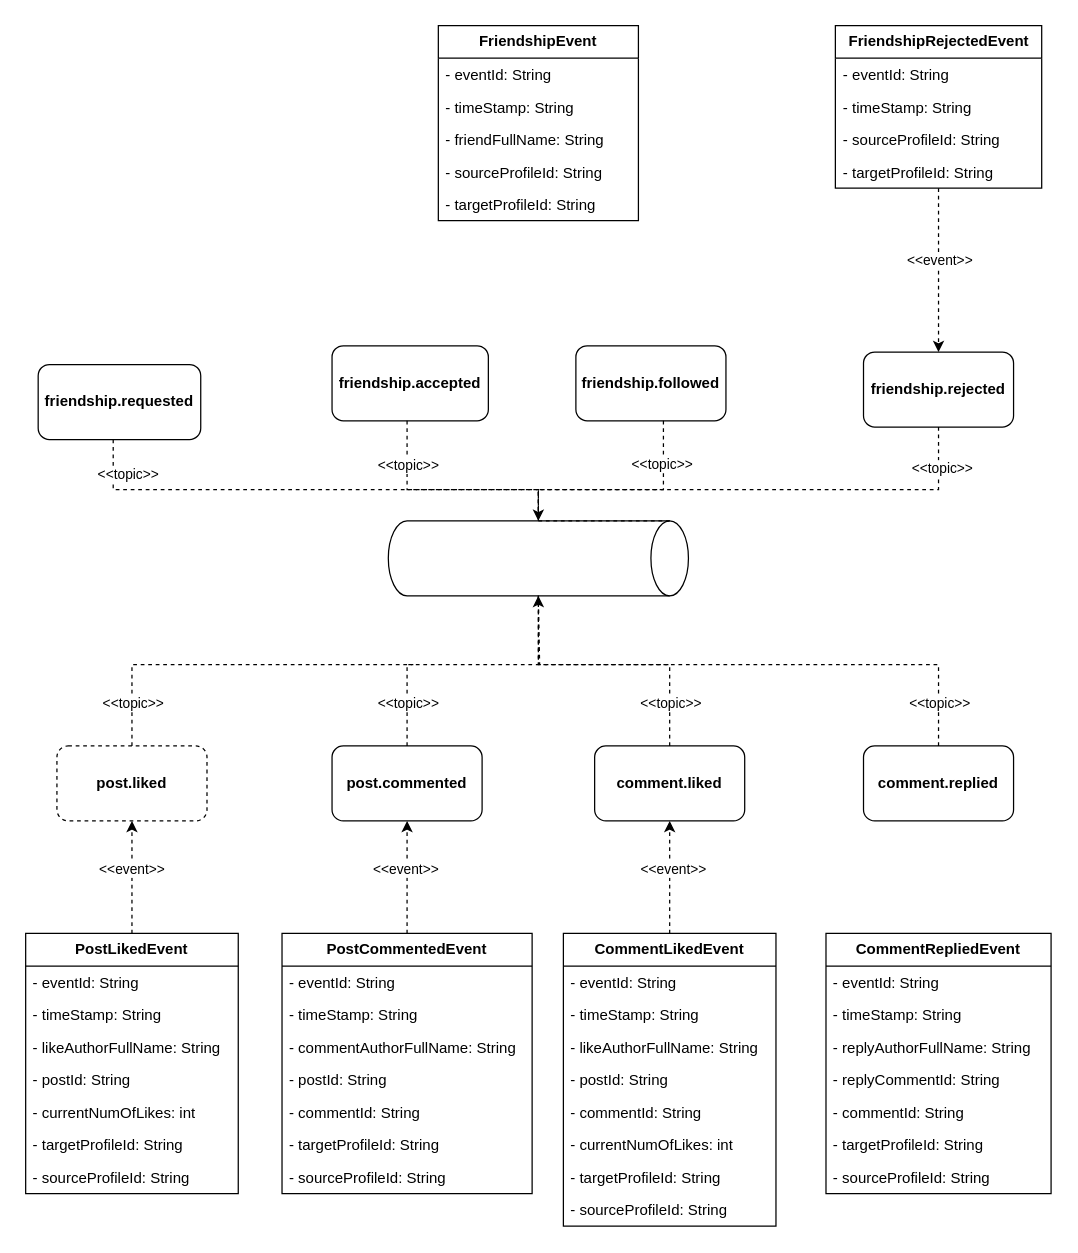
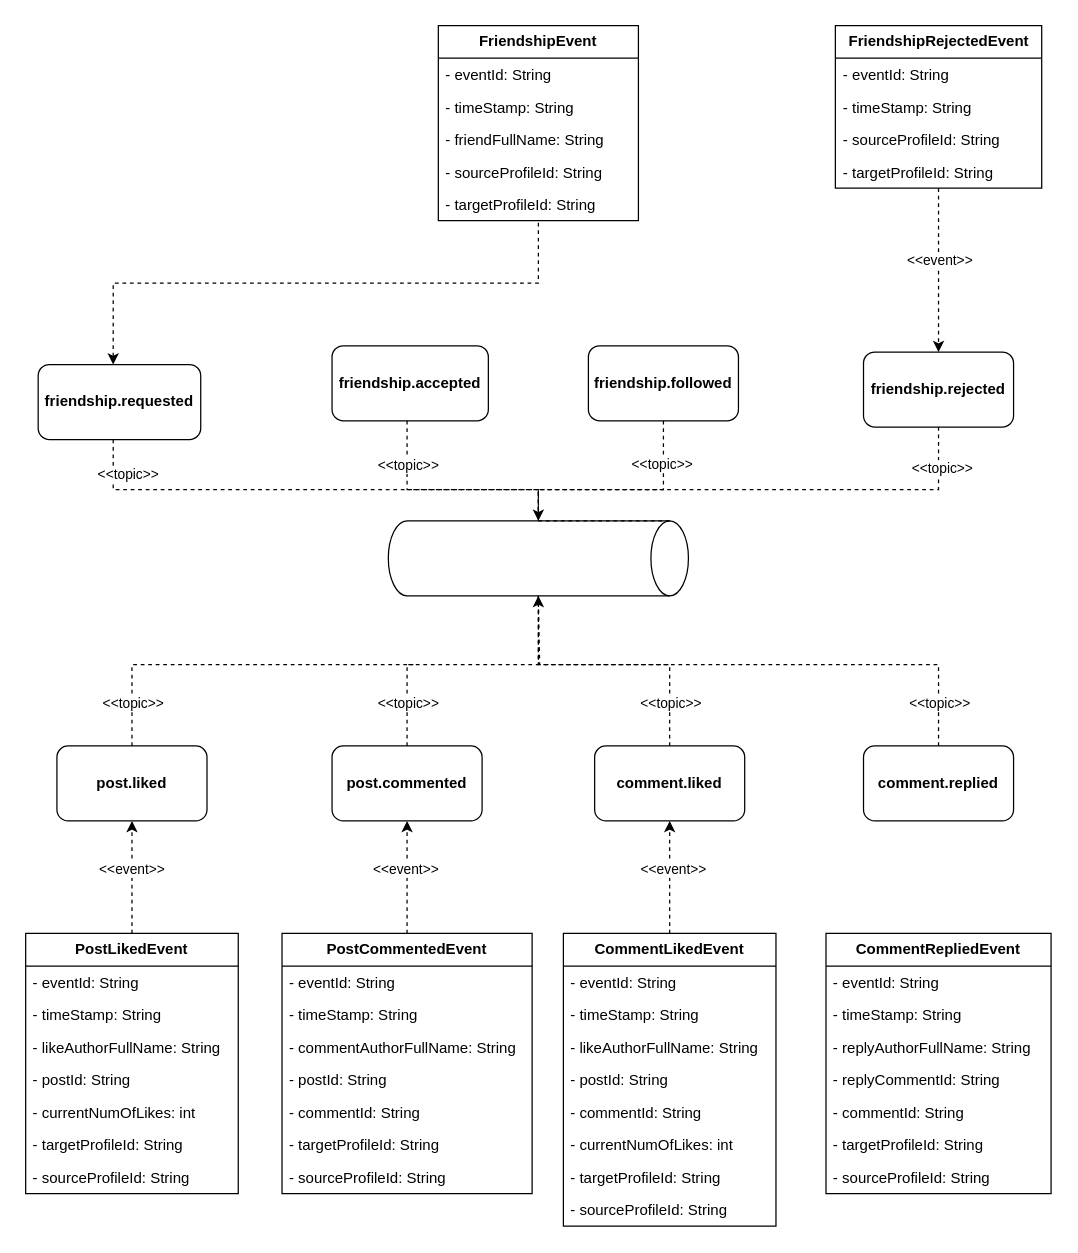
edge "FriendshipEvent" -> "friendship.requested": added
node "friendship.followed": moved (651, 383) -> (663, 383)
node "post.liked": style dashed -> solid
